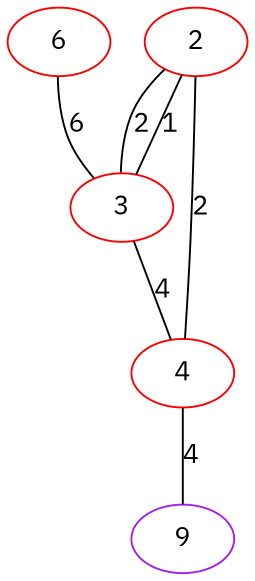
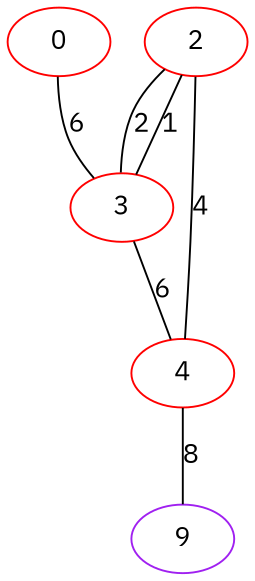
node "6": label "6" -> "0"
edge "2" -- "4": label "2" -> "4"
edge "3" -- "4": label "4" -> "6"
edge "4" -- "9": label "4" -> "8"
